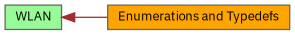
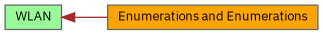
node "Enumerations and Typedefs": label "Enumerations and Typedefs" -> "Enumerations and Enumerations"
